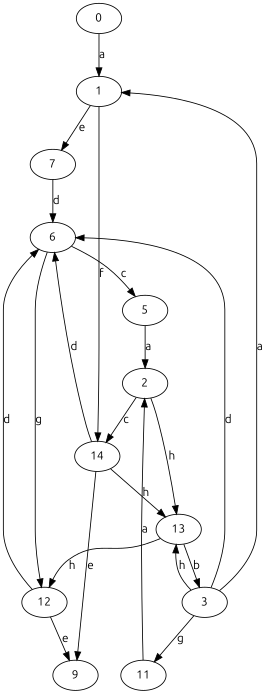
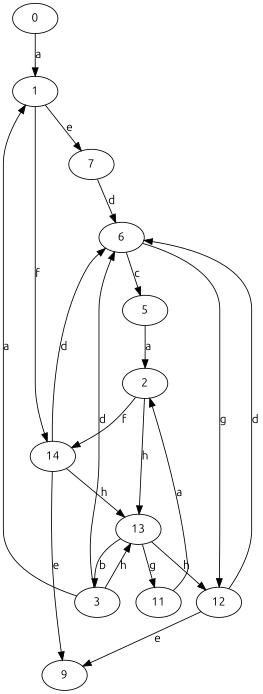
edge "2" -> "14": label "c" -> "f"
edge "3" -> "11": now "13" -> "11"
